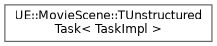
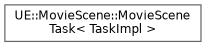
node "UE::MovieScene::TUnstructured Task< TaskImpl >": label "UE::MovieScene::TUnstructured Task< TaskImpl >" -> "UE::MovieScene::MovieScene Task< TaskImpl >"
